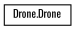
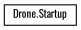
node "Drone.Drone": label "Drone.Drone" -> "Drone.Startup"
